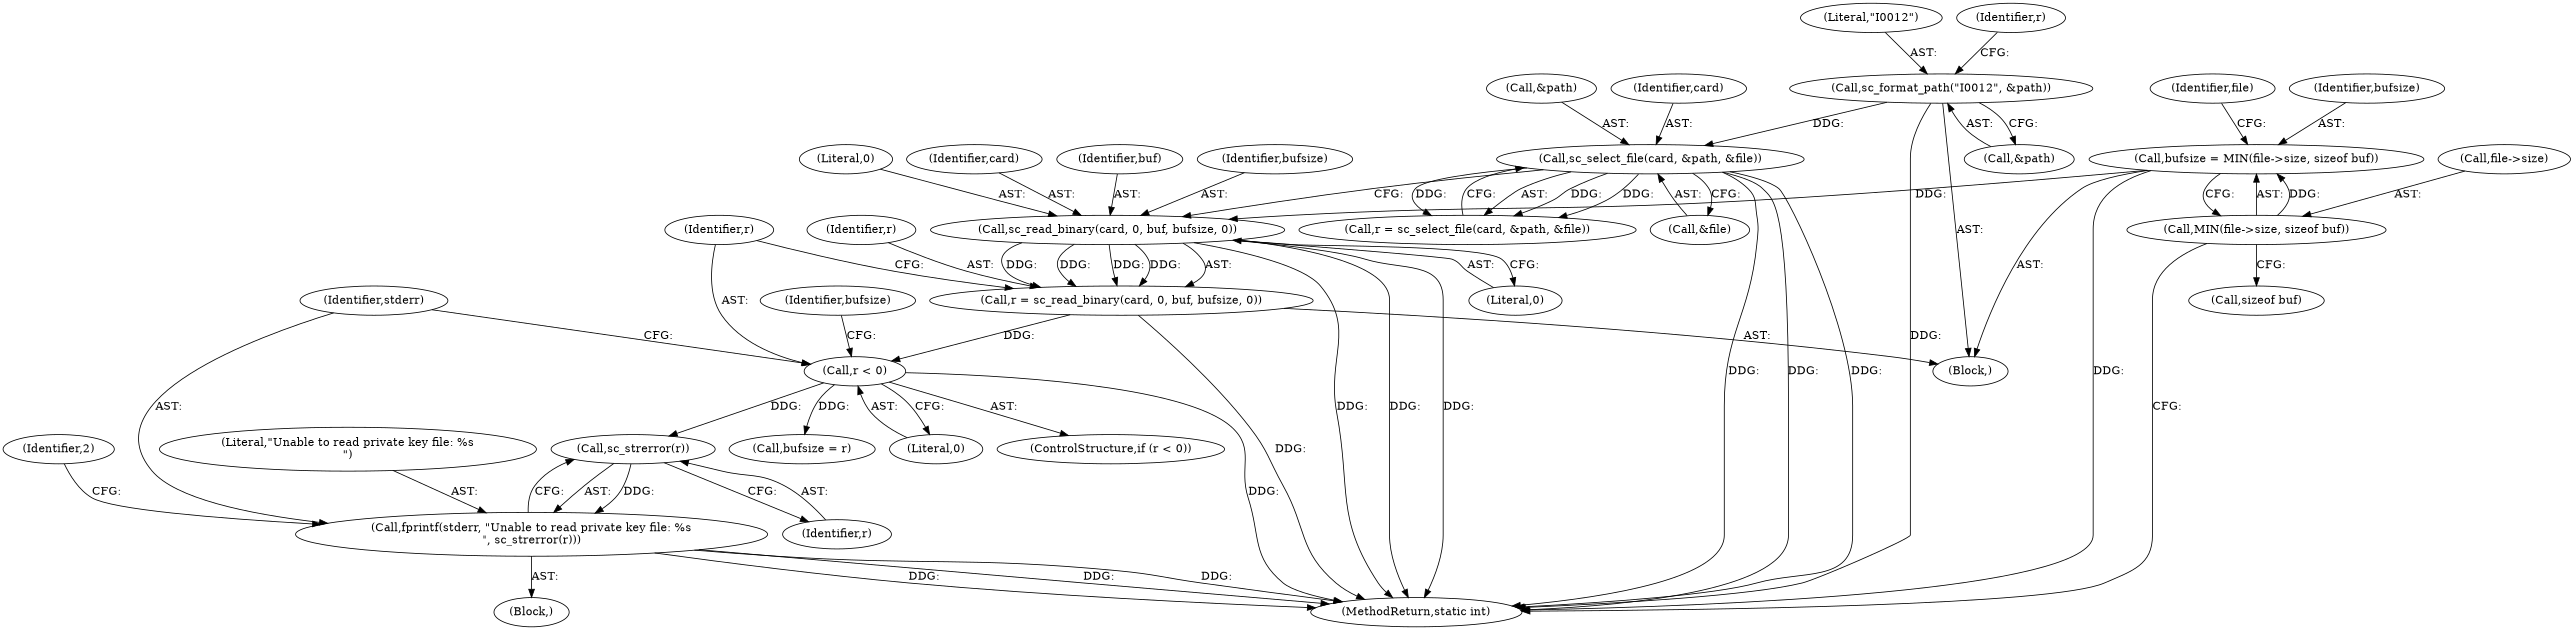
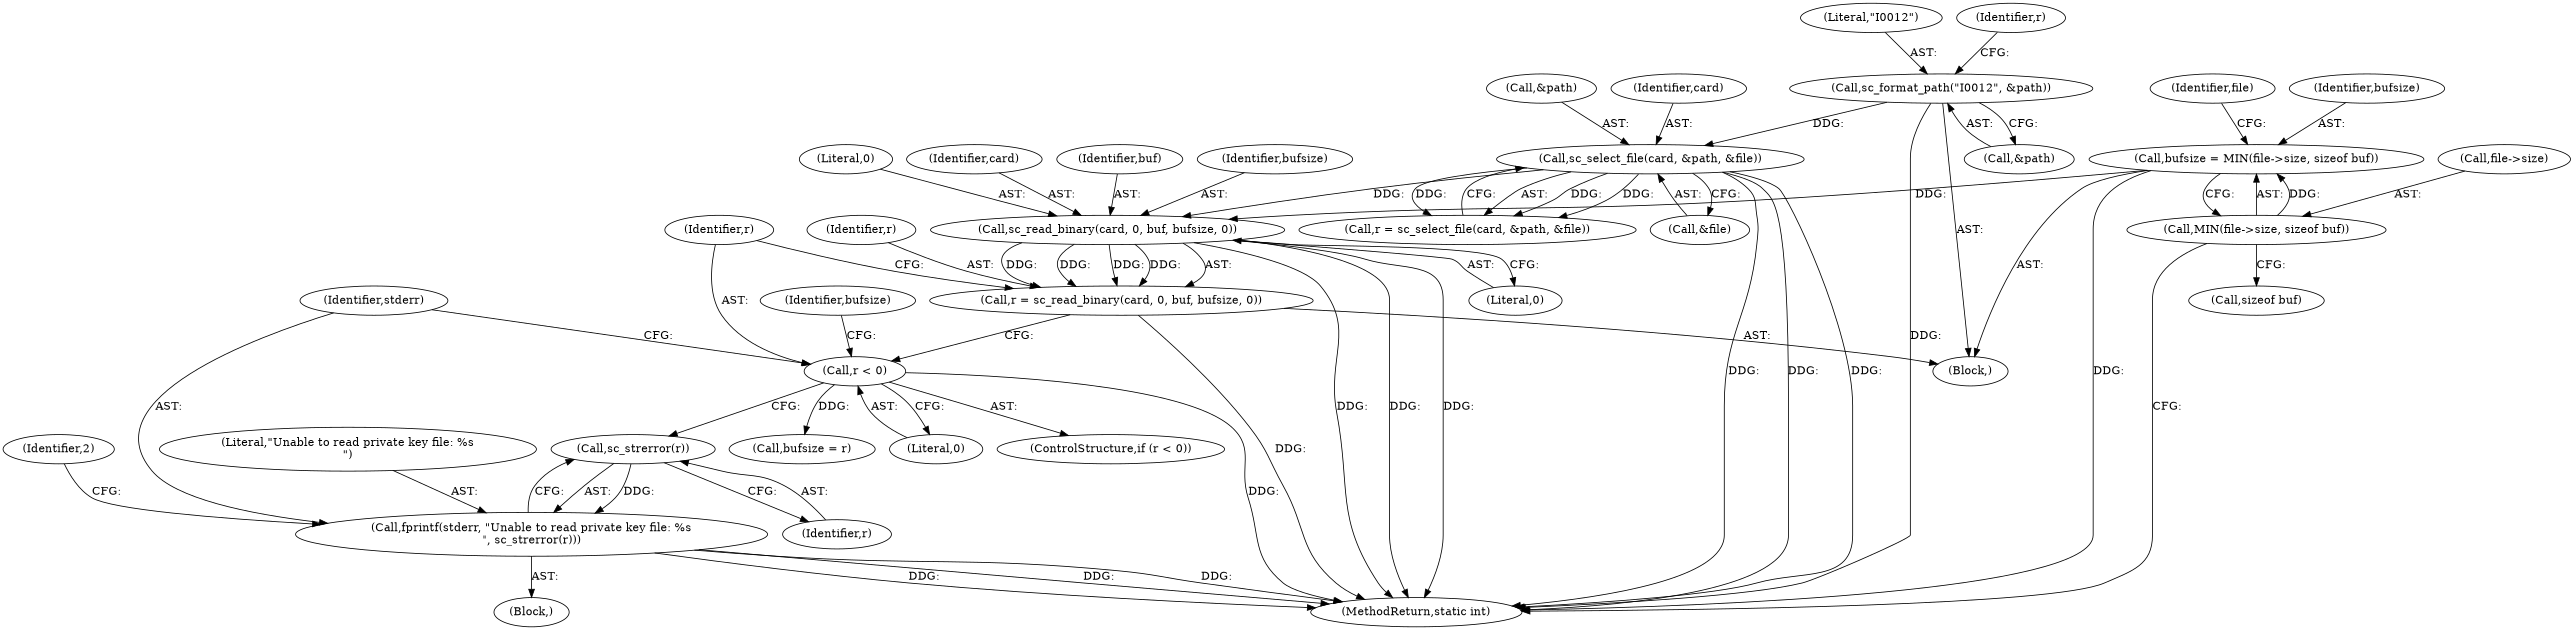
edge "(Call,sc_select_file(card, &path, &file))" -> "(Call,sc_read_binary(card, 0, buf, bufsize, 0))": label "CFG: " -> "DDG: "
edge "(Call,r = sc_read_binary(card, 0, buf, bufsize, 0))" -> "(Call,r < 0)": label "DDG: " -> "CFG: "
edge "(Call,r < 0)" -> "(Call,sc_strerror(r))": label "DDG: " -> "CFG: "
